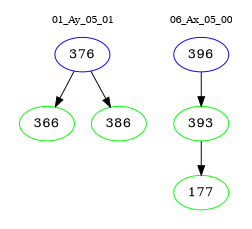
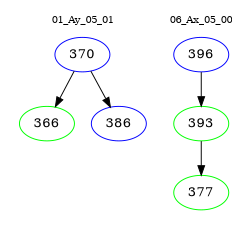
node "376": label "376" -> "370"
node "386": color green -> blue
node "177": label "177" -> "377"
